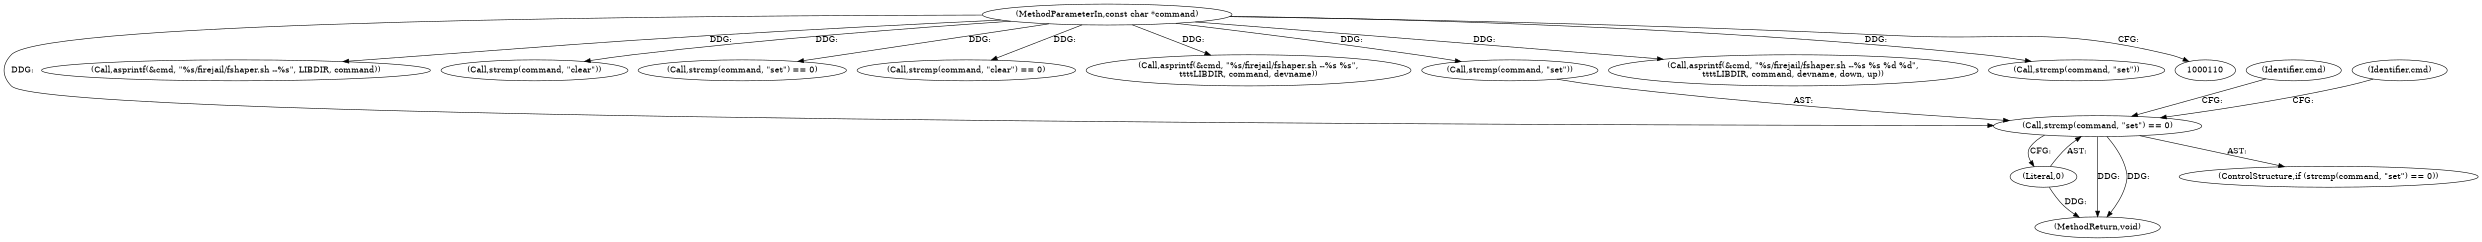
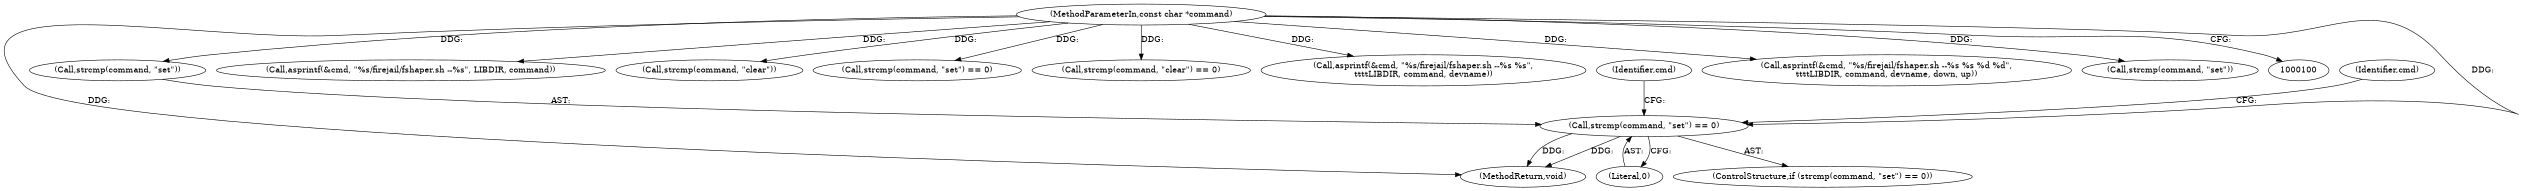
node "1000110": label "1000110" -> "1000100"
edge "(Literal,0)" -> "(MethodReturn,void)": now "(MethodParameterIn,const char *command)" -> "(MethodReturn,void)"
